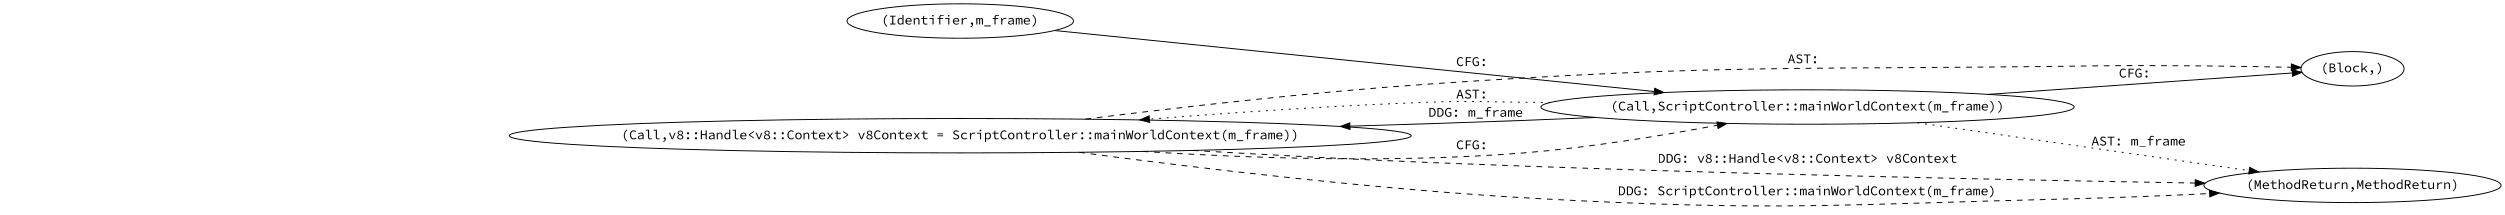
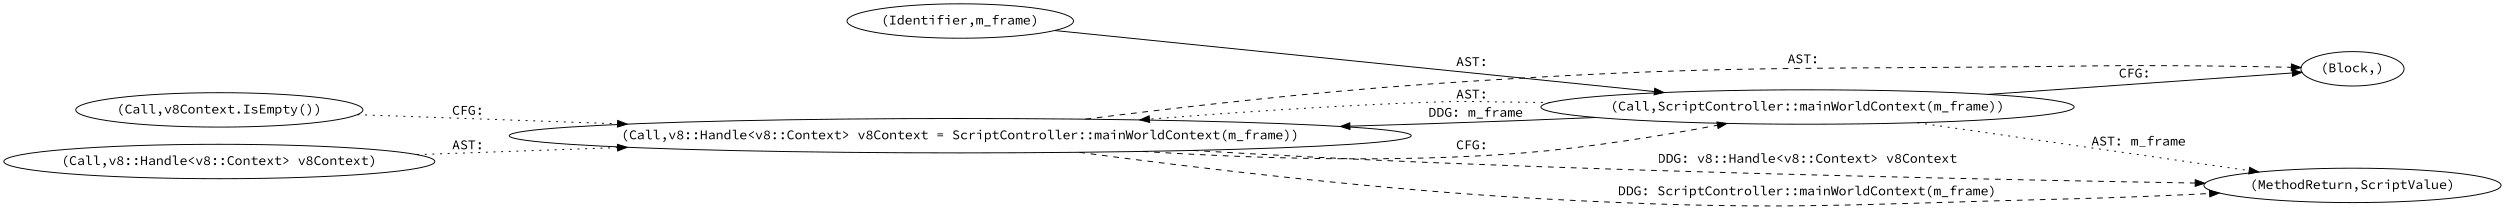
edge "(Identifier,m_frame)" -> "(Call,ScriptController::mainWorldContext(m_frame))": label "CFG: " -> "AST: "
node "(Call,v8Context.IsEmpty())": added
node "(Call,v8::Handle<v8::Context> v8Context)": added
node "(MethodReturn,MethodReturn)": label "(MethodReturn,MethodReturn)" -> "(MethodReturn,ScriptValue)"
